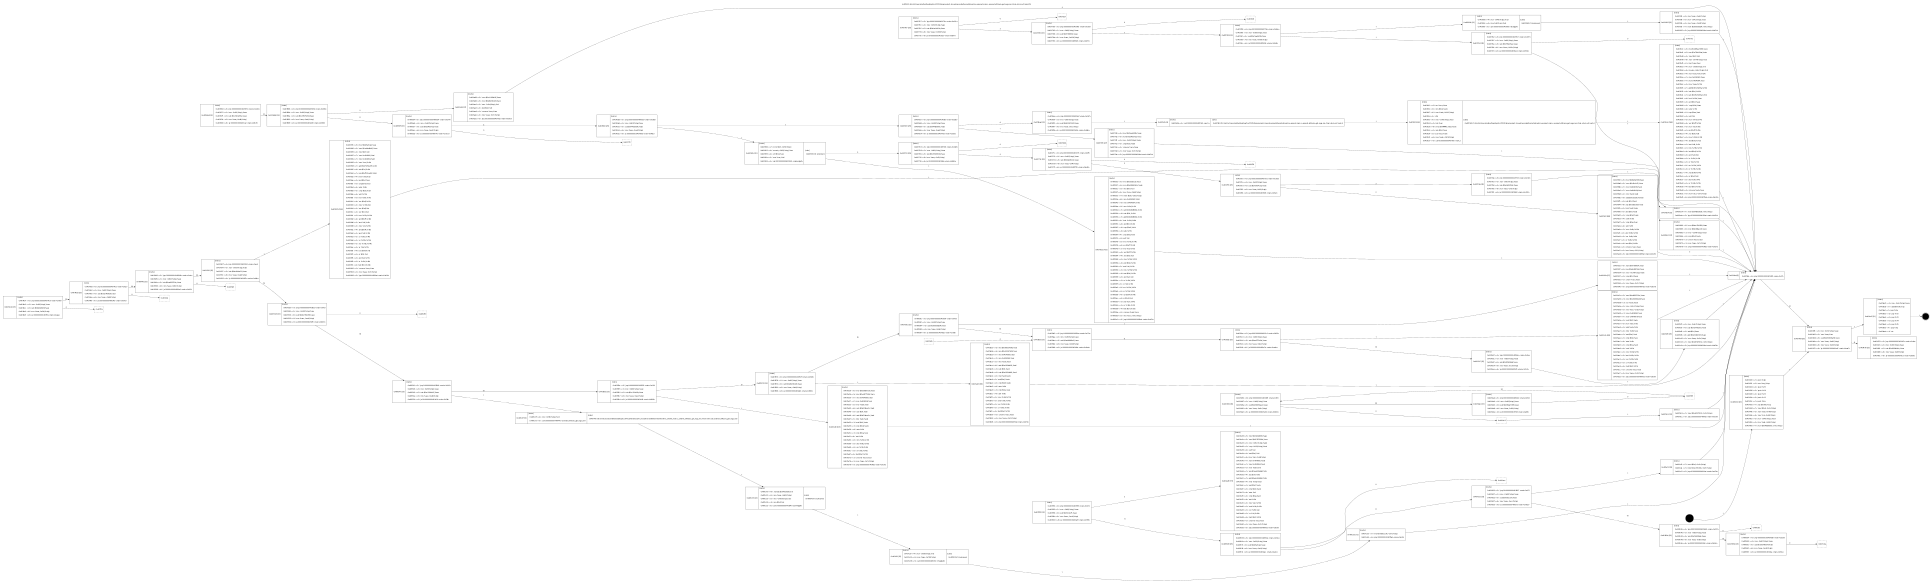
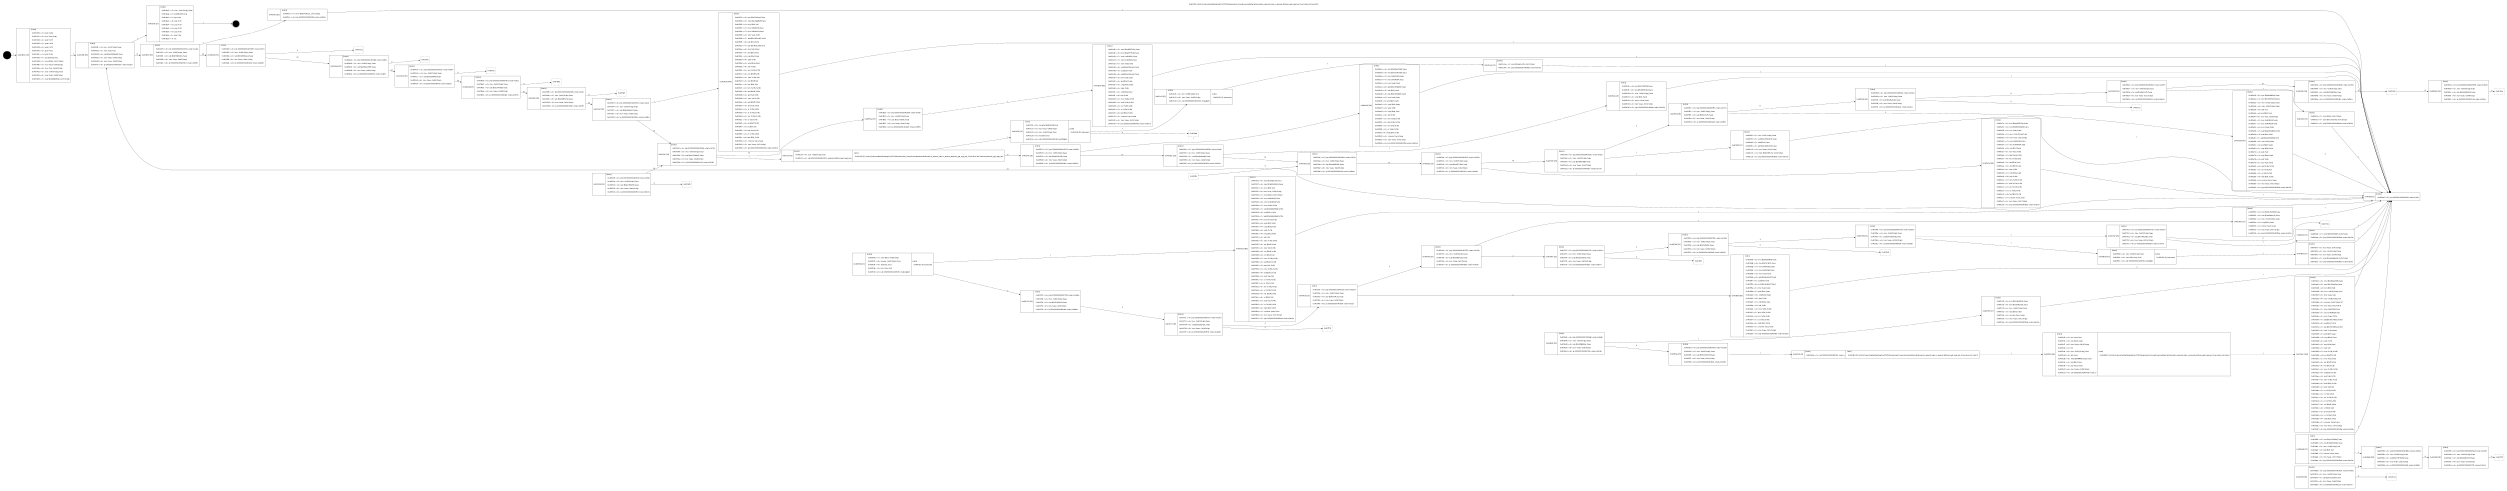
edge "0x4014ab [25]" -> "0x4014c4 [25]": added, label "20"
edge "0x401686 [25]" -> "0x401a98 [27]": reversed
node "0x4016b8 [25]": removed
edge "0x4015d7 [25]" -> "0x4015f0 [25]": added, label "13"
edge "0x401703 [25]" -> "0x401dbb": now "0x401c18 [23]" -> "0x401dbb"
edge "0x401a29 [111]" -> "0x401fad [5]": added, label "2"
edge "0x40187b [144]" -> "0x401be4 [12]": now "0x40187b [144]" -> "0x401fad [5]"
edge "0x40174e [25]" -> "0x401767 [25]": added, label "2"
edge "0x40150f [25]" -> "0x401528 [25]": now "0x40150f [25]" -> "0x401541 [25]"
edge "0x40155a [25]" -> "0x401573 [25]": now "0x401c0f [9]" -> "0x401573 [25]"
edge "0x401f26" -> "0x401492 [25]": now "0x401479 [25]" -> "0x401492 [25]"
edge "0x401e02" -> "0x4019c5 [12]": now "0x401479 [25]" -> "0x4019c5 [12]"
node "0x401ca2": added
edge "0x40163b [25]" -> "0x401654 [25]": now "0x401d9c" -> "0x401654 [25]"
